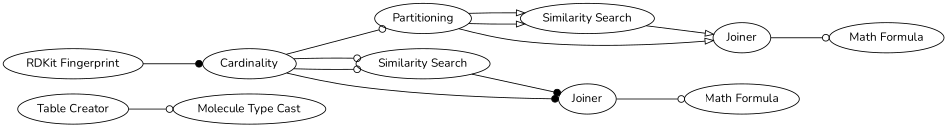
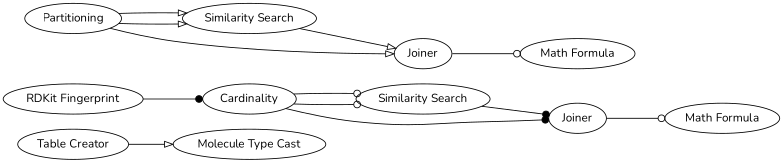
edge "Cardinality" -> "Partitioning": removed
edge "Table Creator" -> "Molecule Type Cast": arrowhead odot -> onormal
